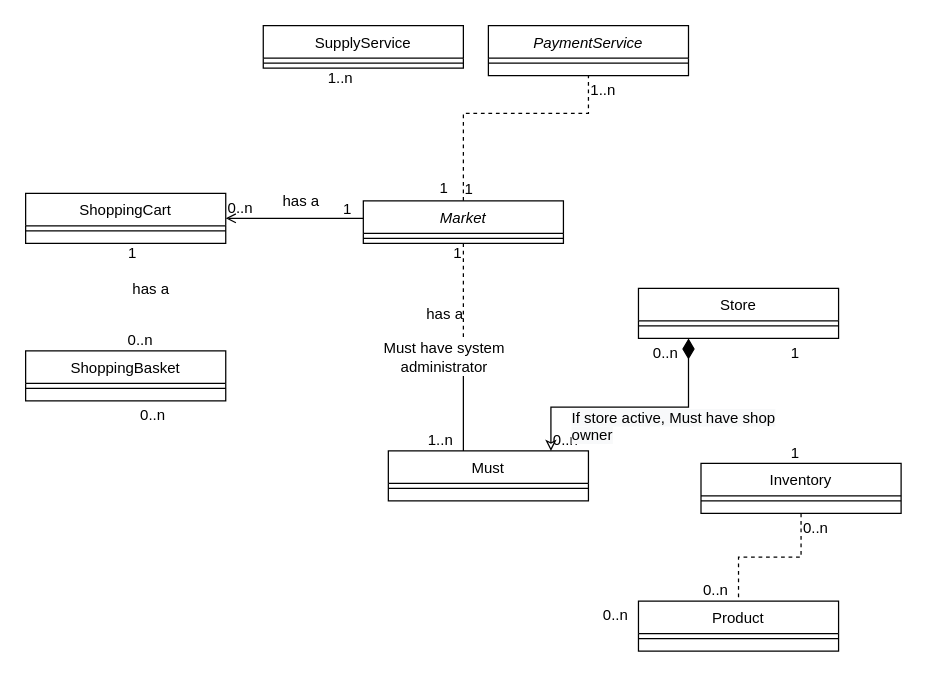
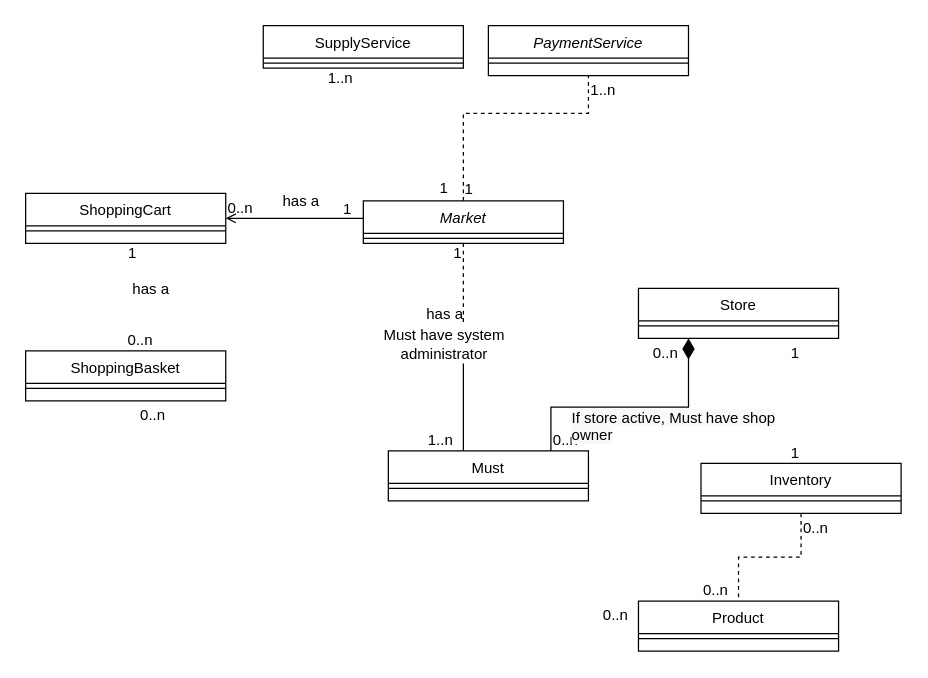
node "Must have system administrator": moved (444, 357) -> (444, 344)
edge "Store" -- "Must": arrowhead classic -> none
